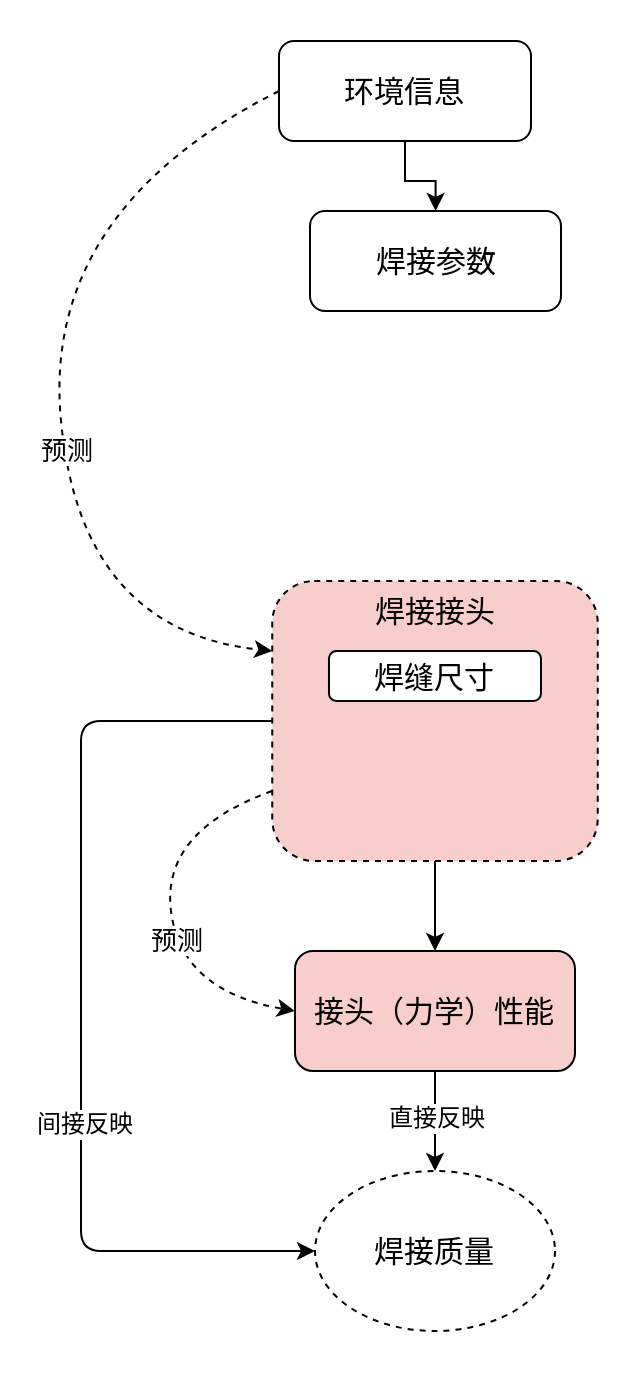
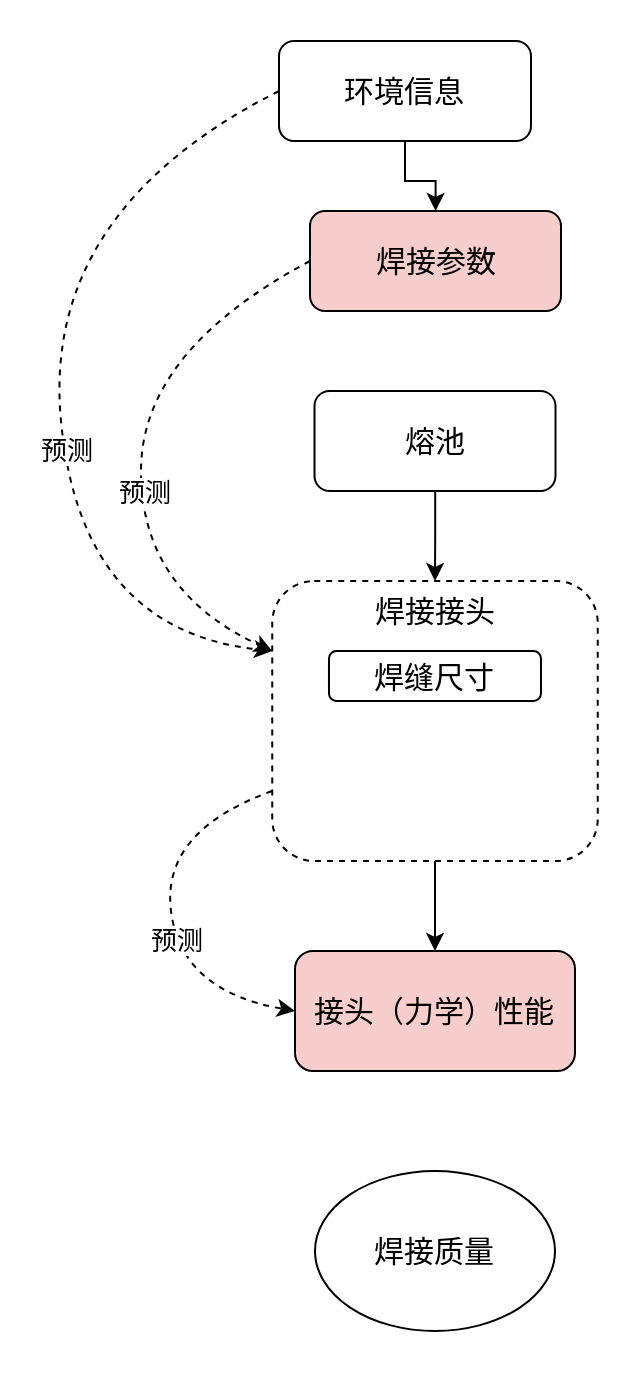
node "焊接参数": fillcolor #ffffff -> #f8cecc
node "熔池": added
edge "焊接参数" -> "焊接接头": added, label "预测"
edge "熔池" -> "焊接接头": added
node "焊接接头": fillcolor #f8cecc -> #ffffff
edge "焊接接头" -> "焊接质量": removed, label "间接反映"
edge "接头（力学）性能" -> "焊接质量": removed, label "直接反映"
node "焊接质量": style dashed -> solid
